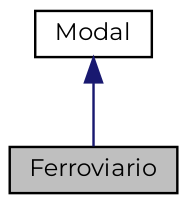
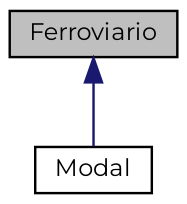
edge "Ferroviario" -> "Modal": reversed
